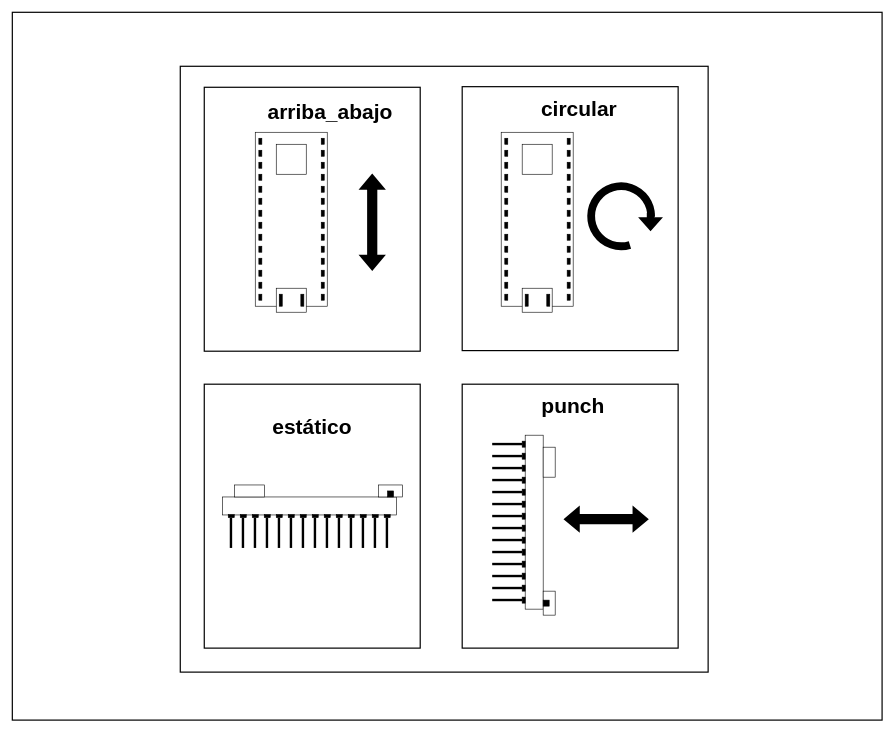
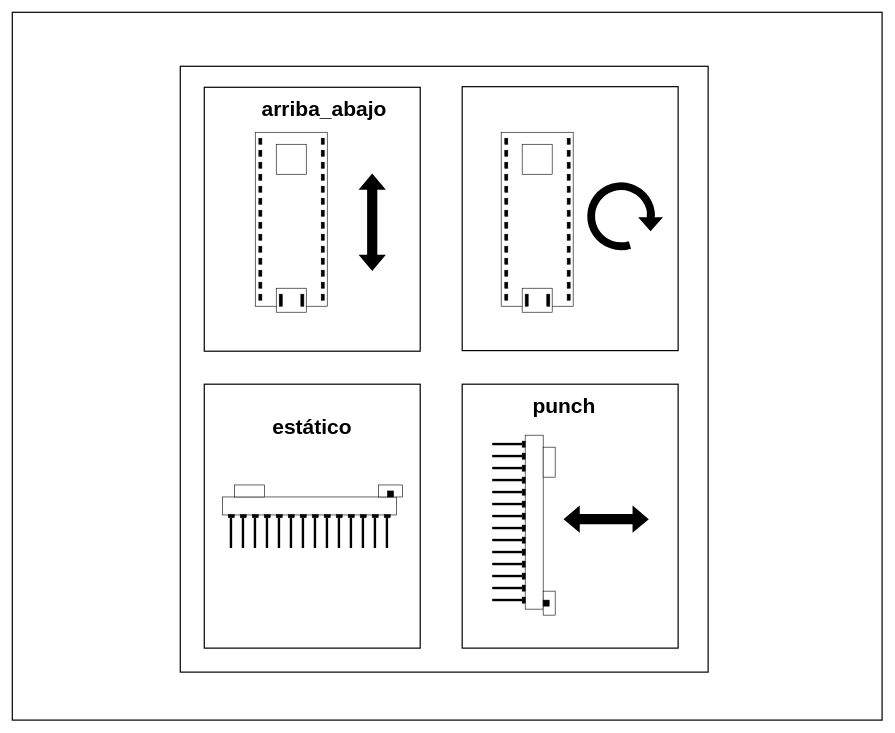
node "circular": removed
node "arriba_abajo": moved (330, 111) -> (324, 108)
node "punch": moved (573, 405) -> (564, 405)
